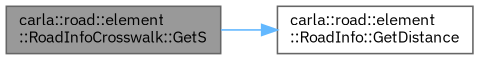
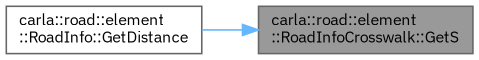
edge "carla::road::element ::RoadInfoCrosswalk::GetS" -> "carla::road::element ::RoadInfo::GetDistance": reversed
